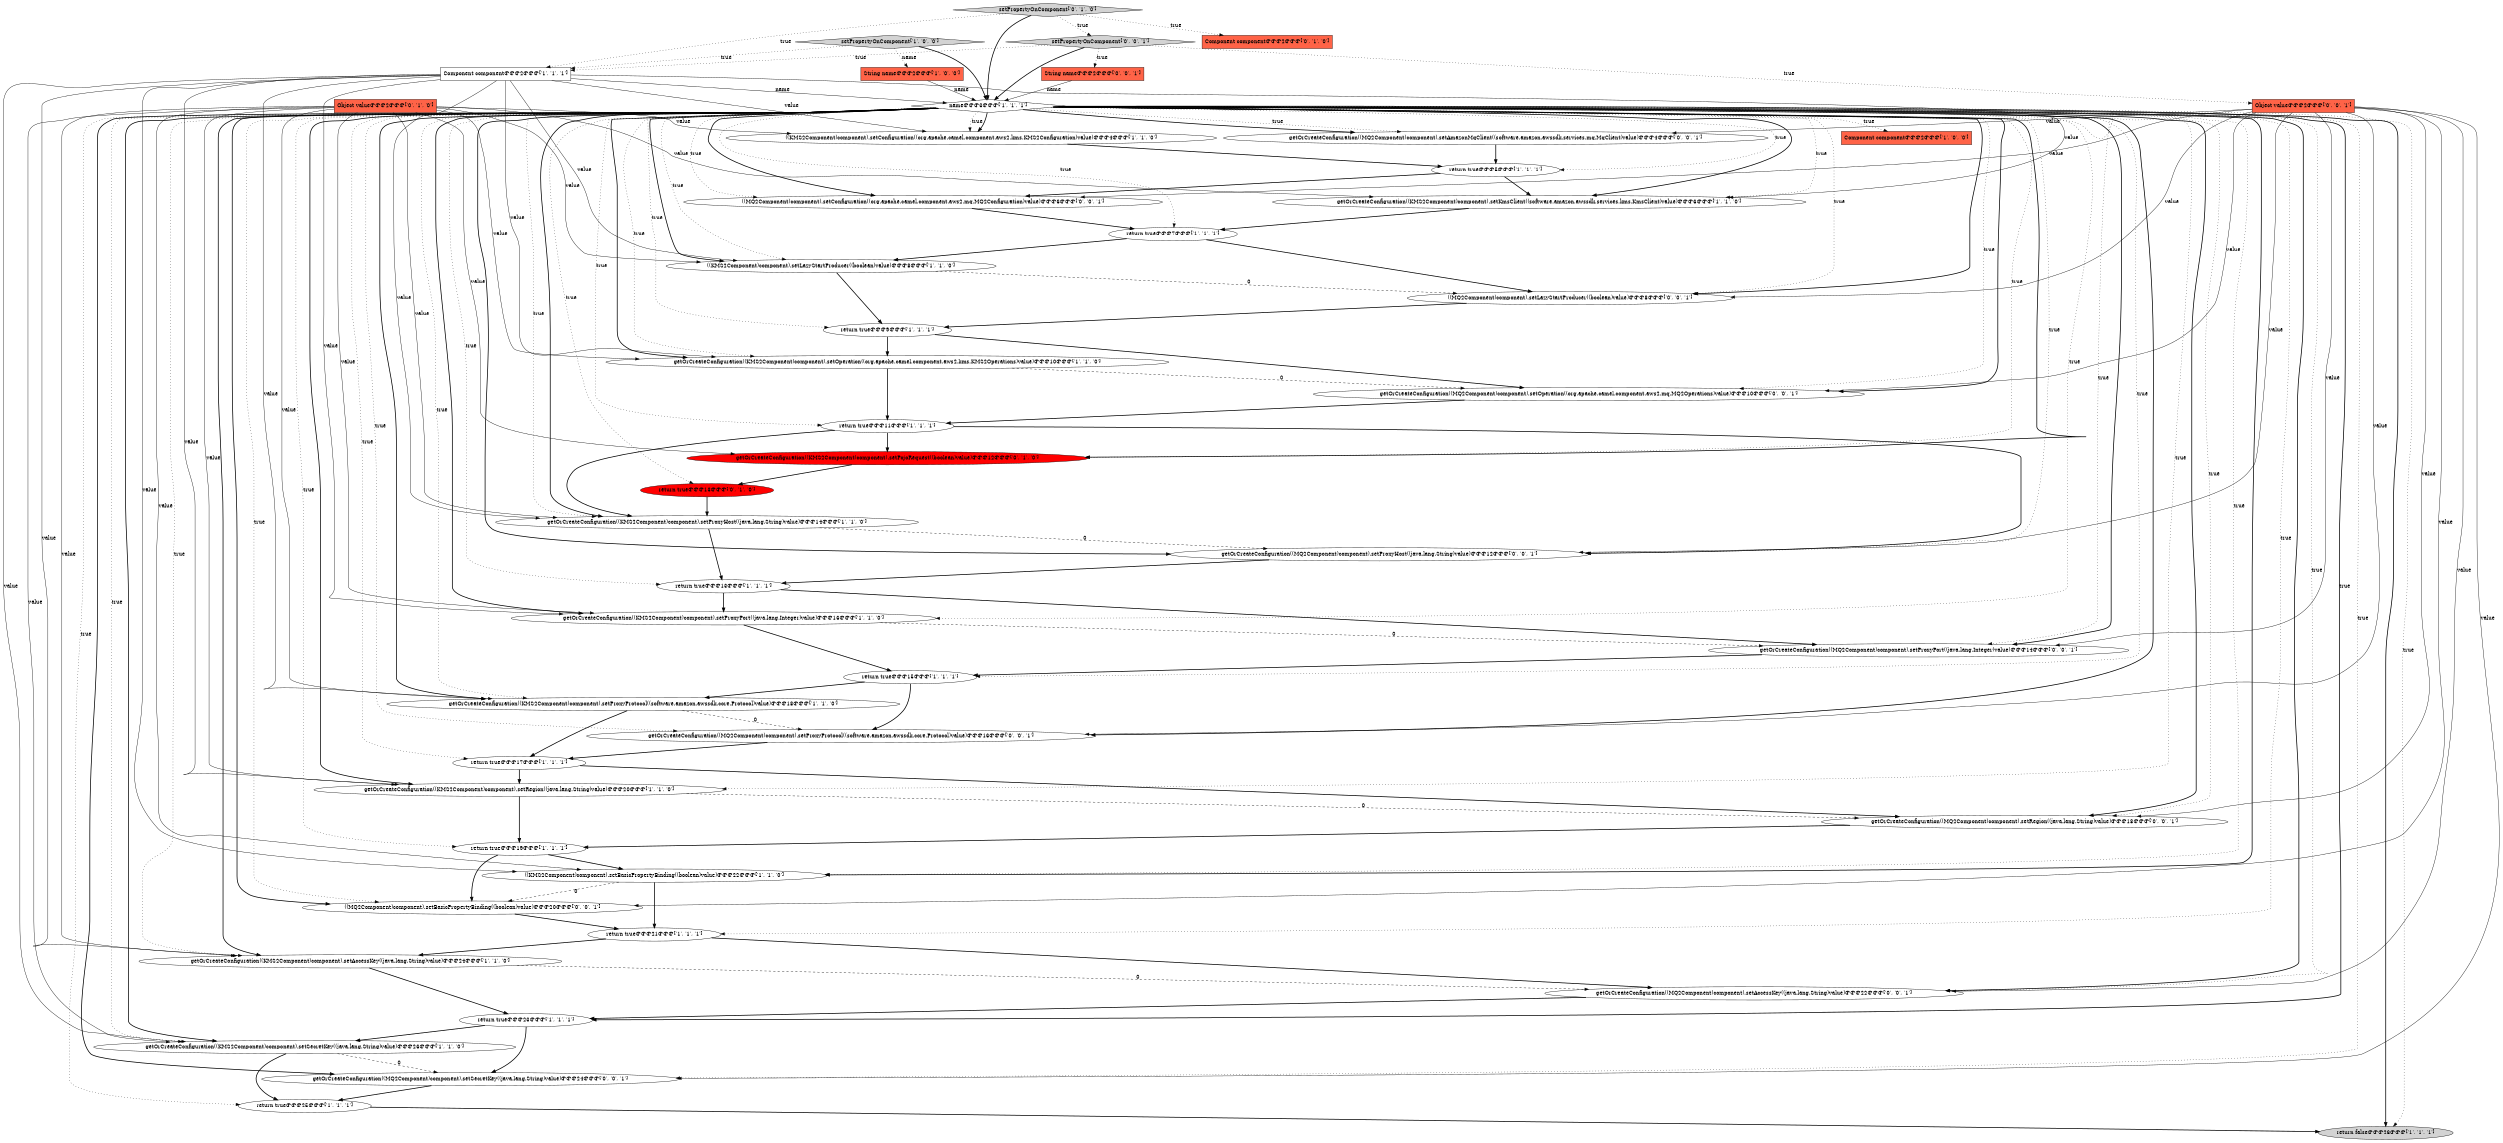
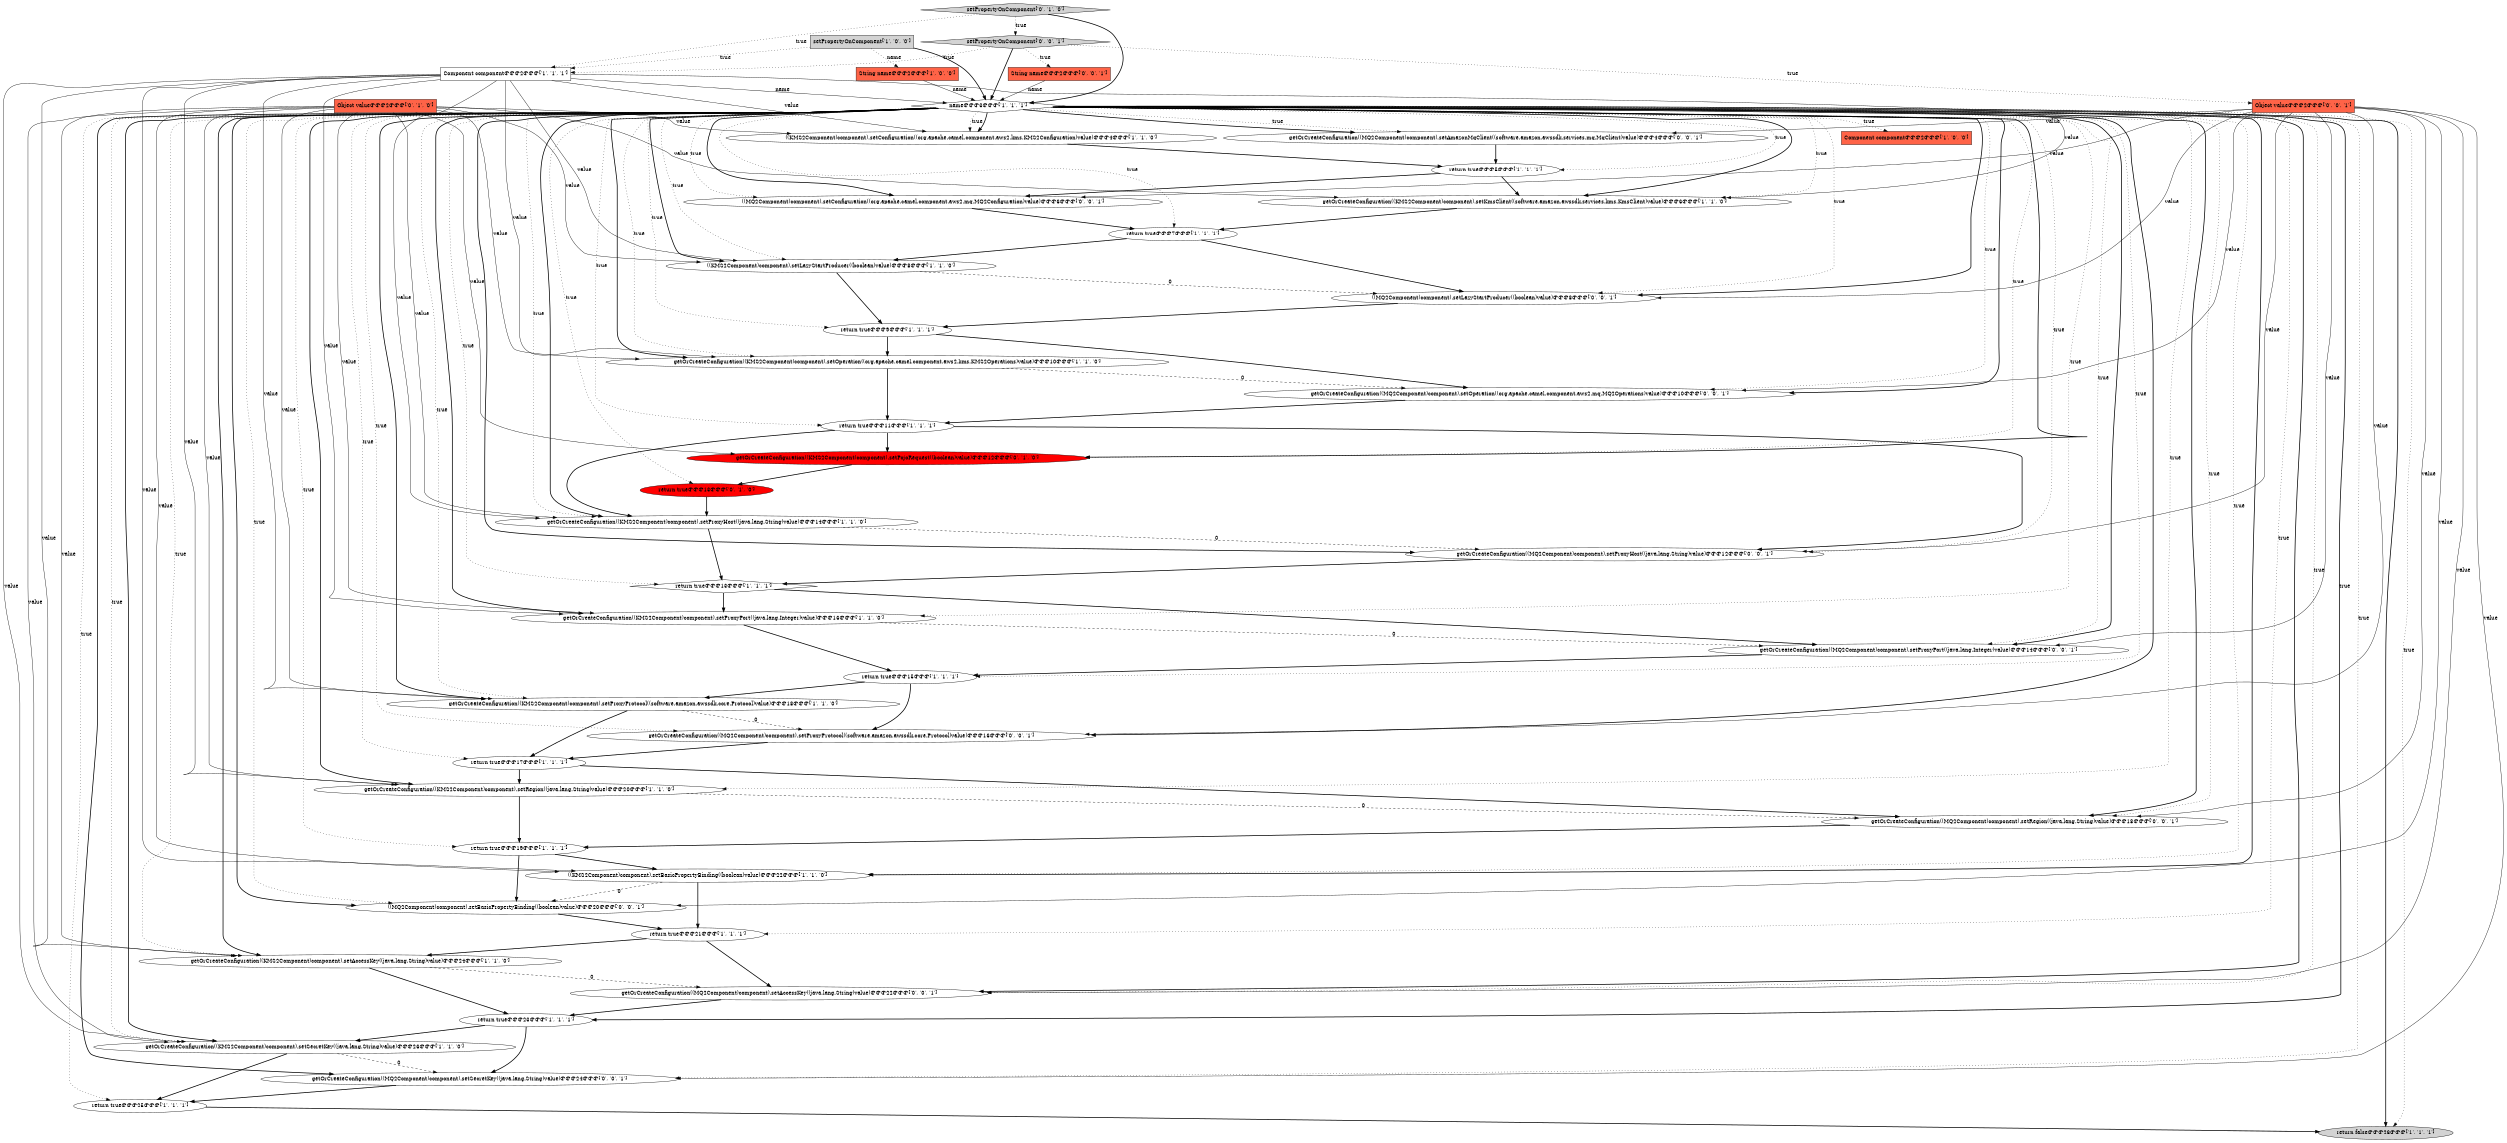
node "setPropertyOnComponent['1', '0', '0']": shape diamond -> box
node "Component component@@@2@@@['0', '1', '0']": removed
node "return true@@@13@@@['1', '1', '1']": shape ellipse -> diamond
